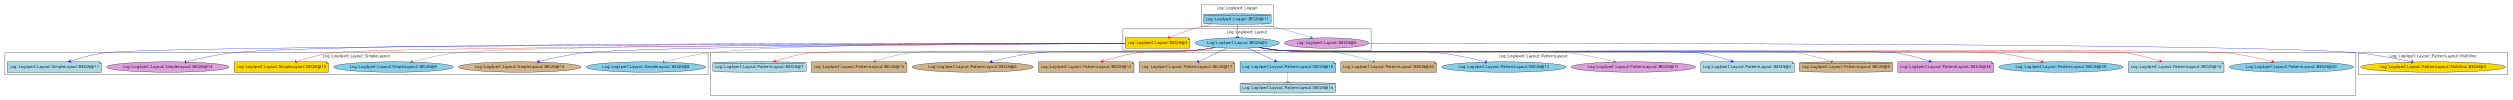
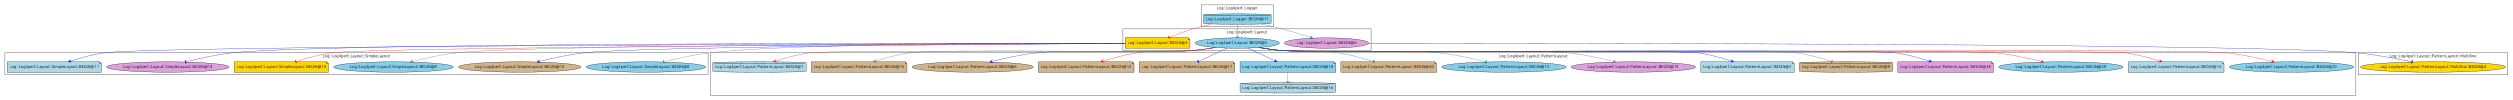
edge "Log::Log4perl::Logger::BEGIN@11" -> "Log::Log4perl::Layout::BEGIN@5": color blue -> teal
edge "Log::Log4perl::Layout::BEGIN@5" -> "Log::Log4perl::Layout::PatternLayout::BEGIN@13": color blue -> teal
